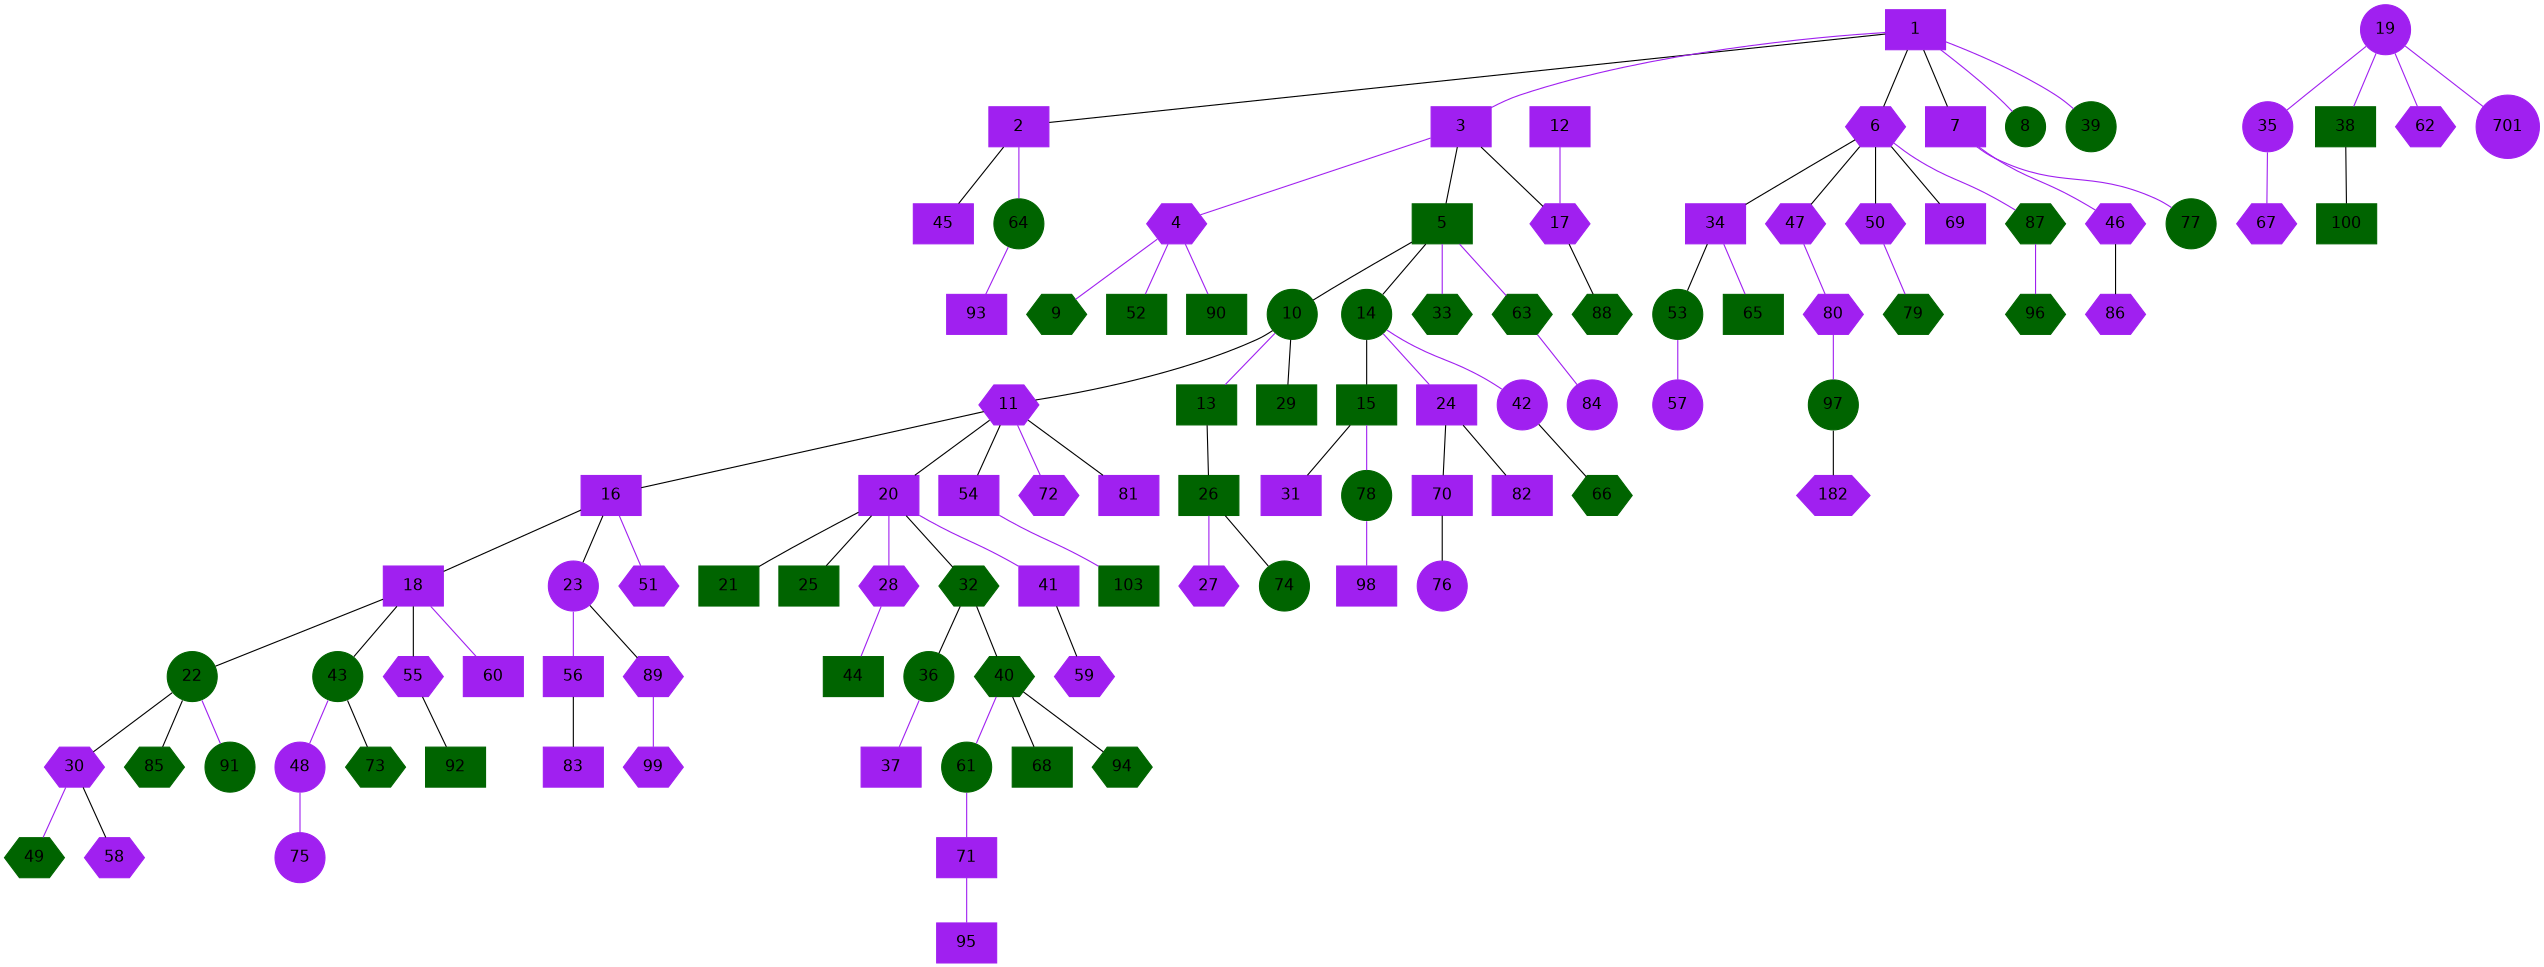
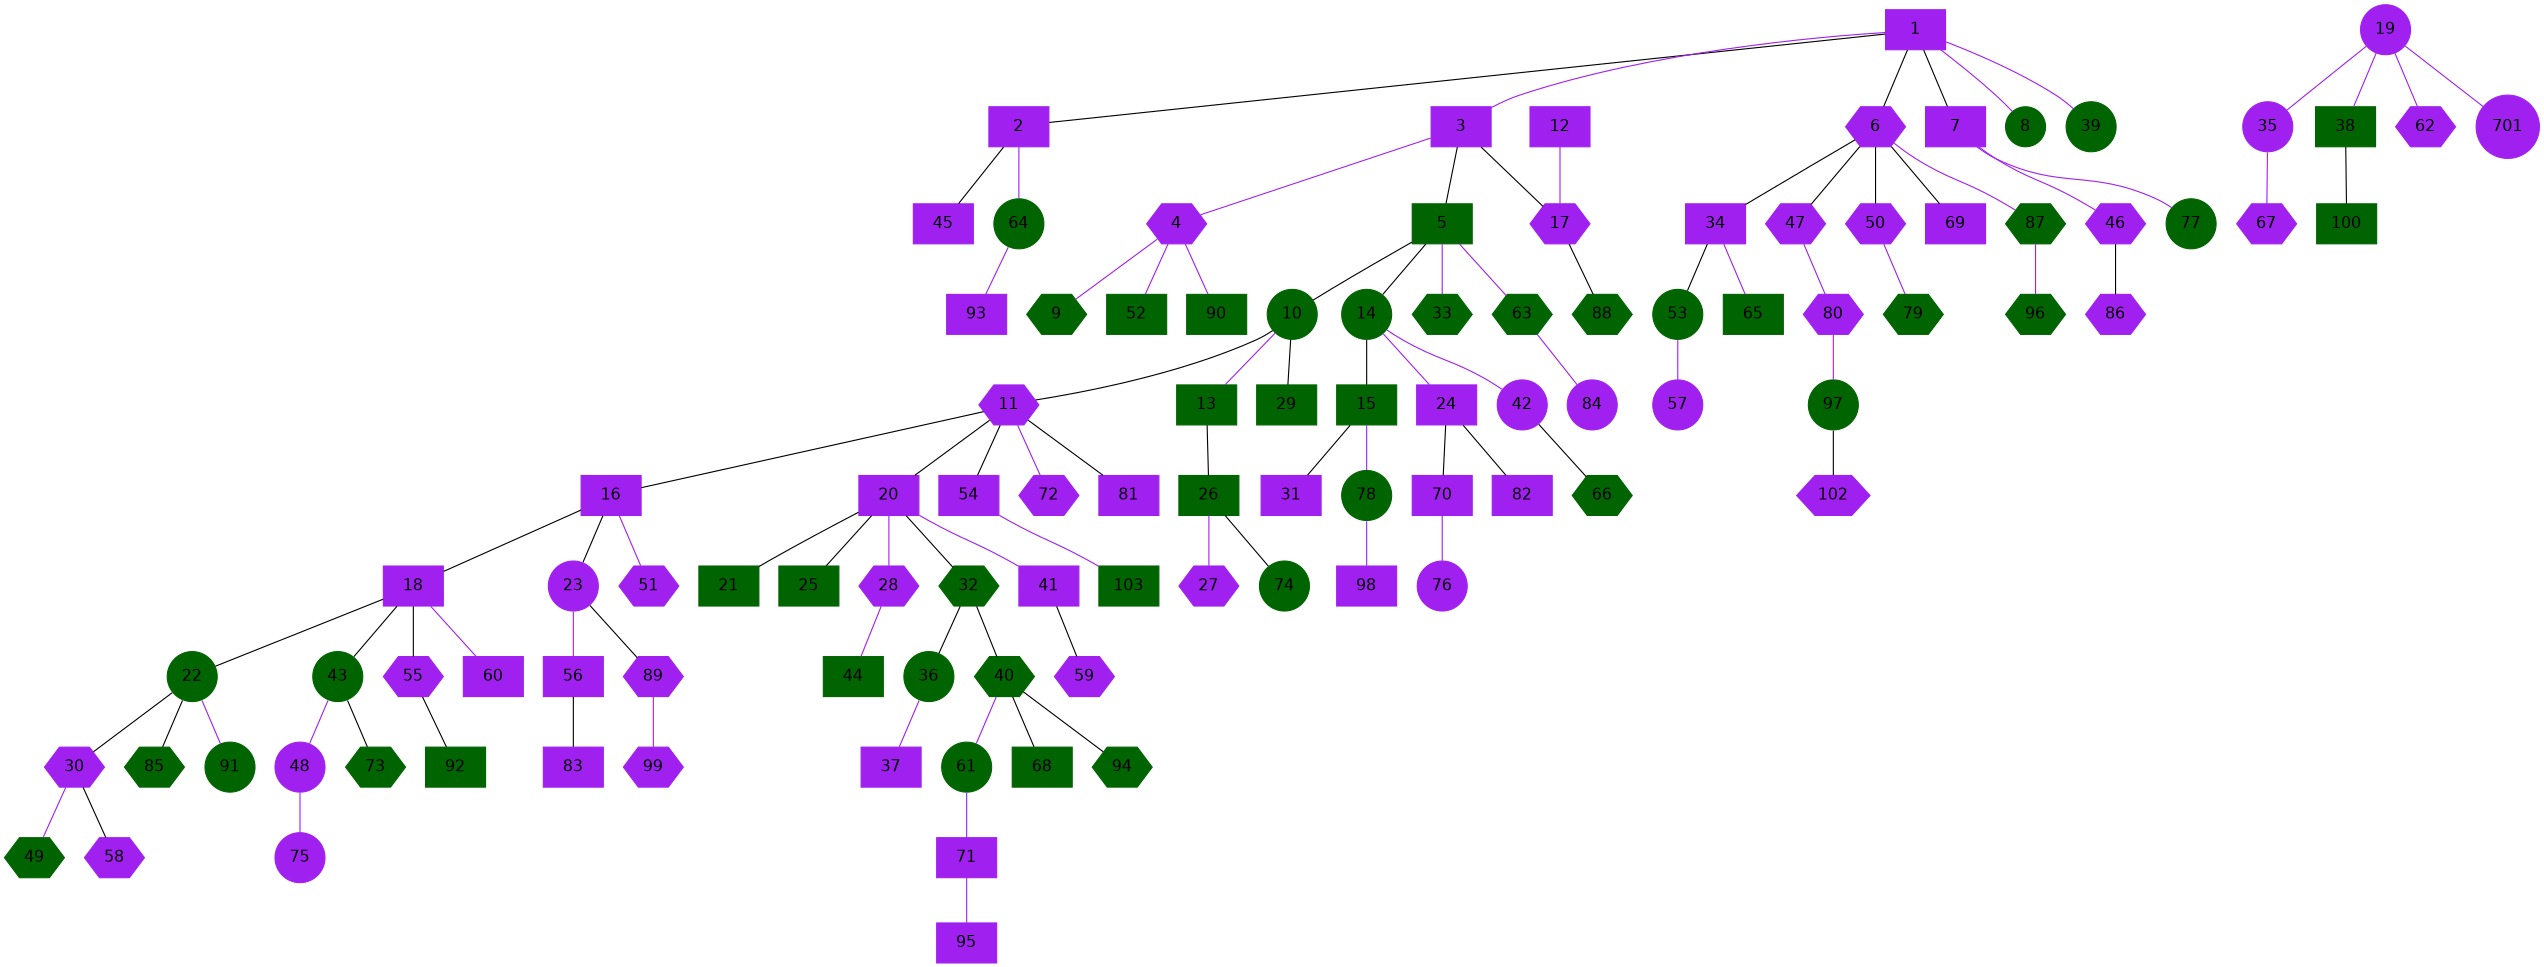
node "182": label "182" -> "102"
edge "70" -- "76": color black -> purple
